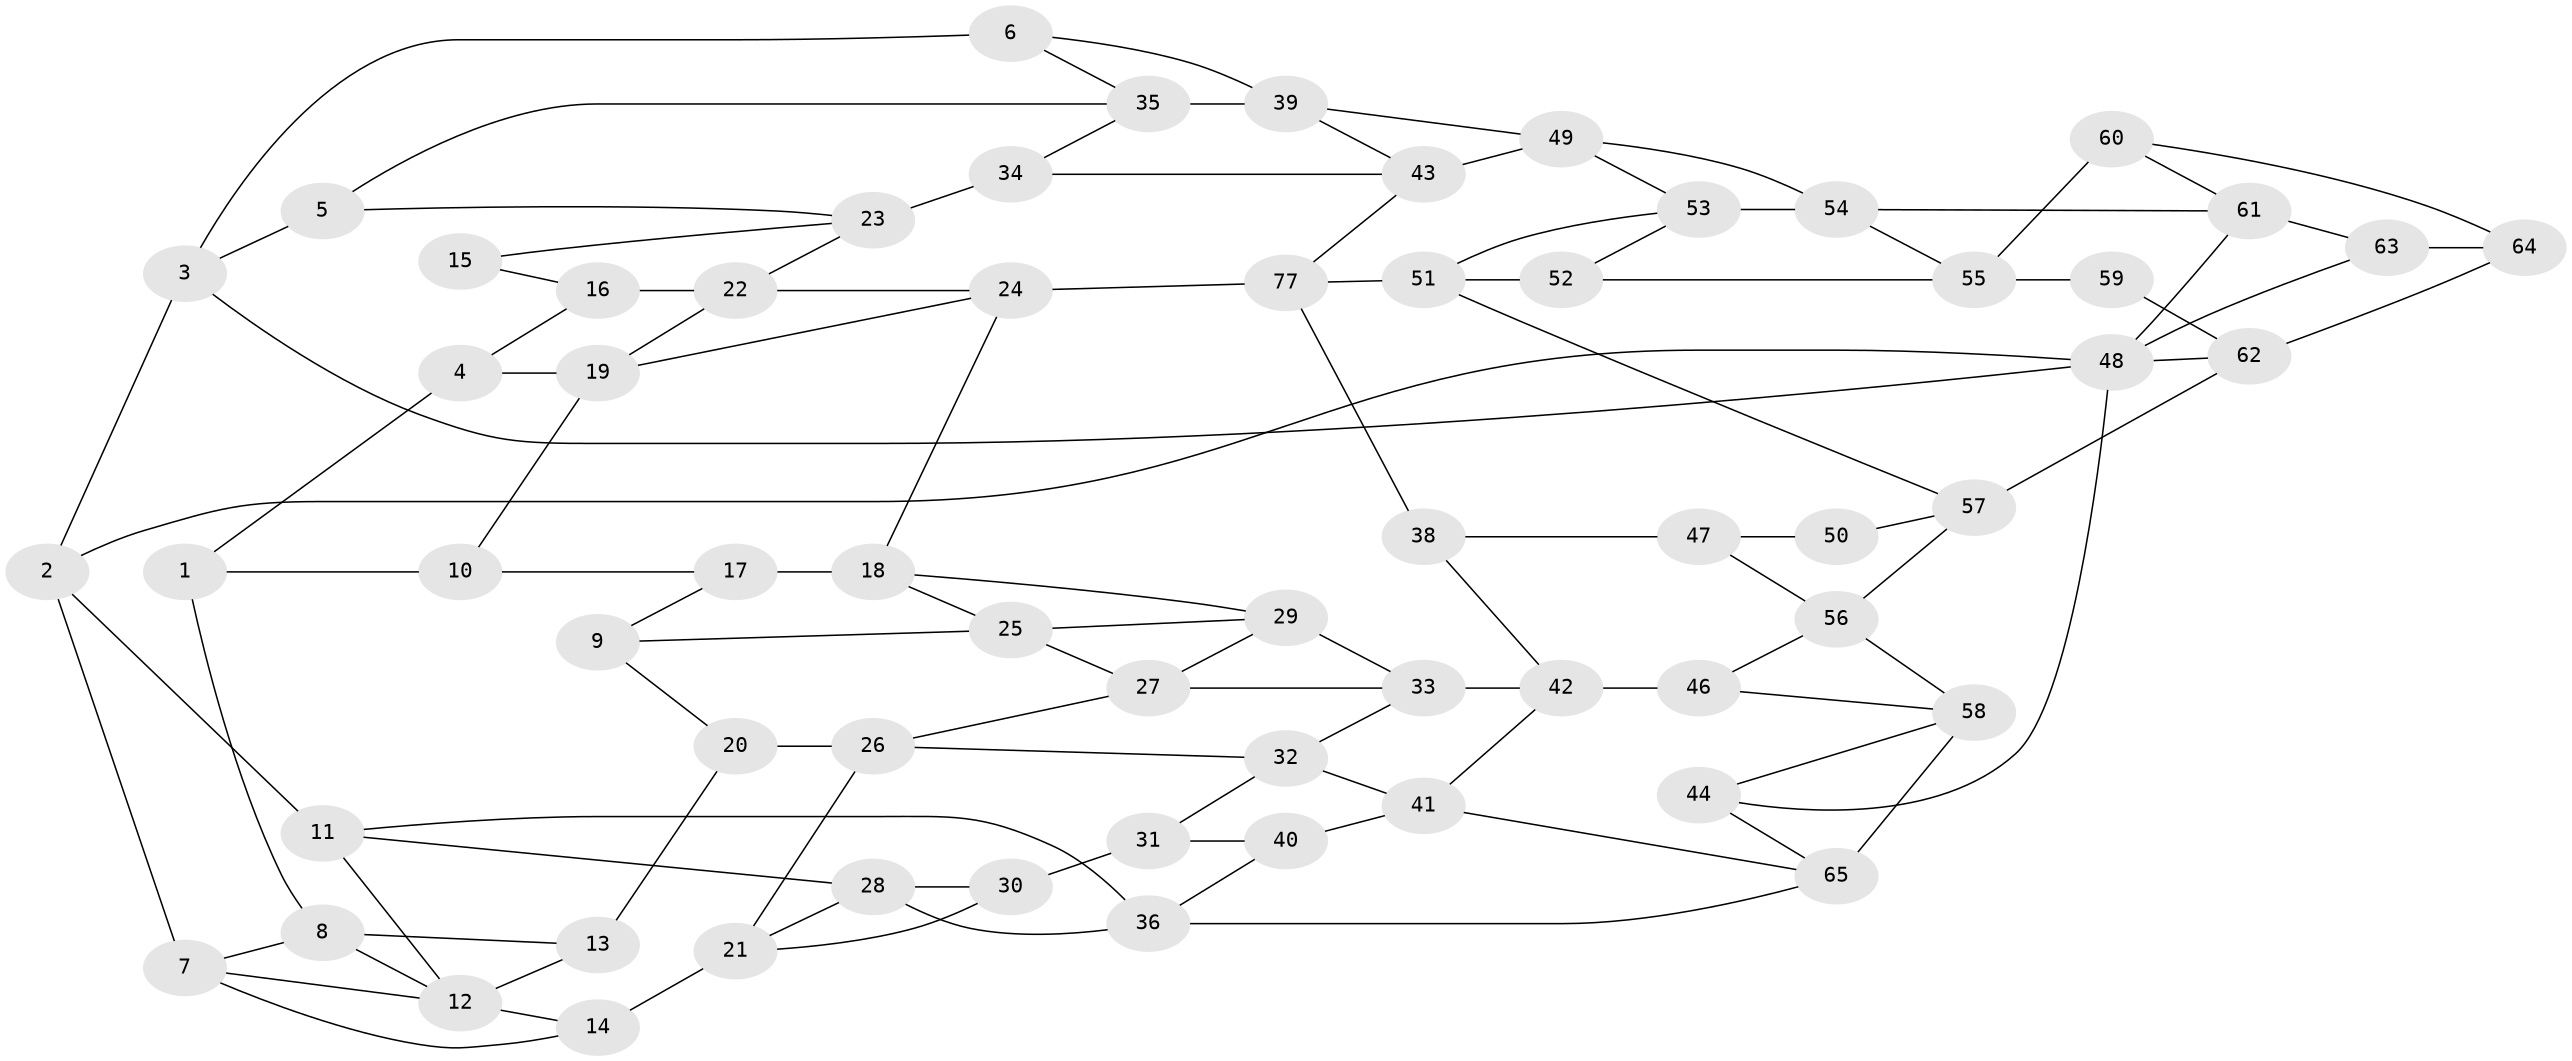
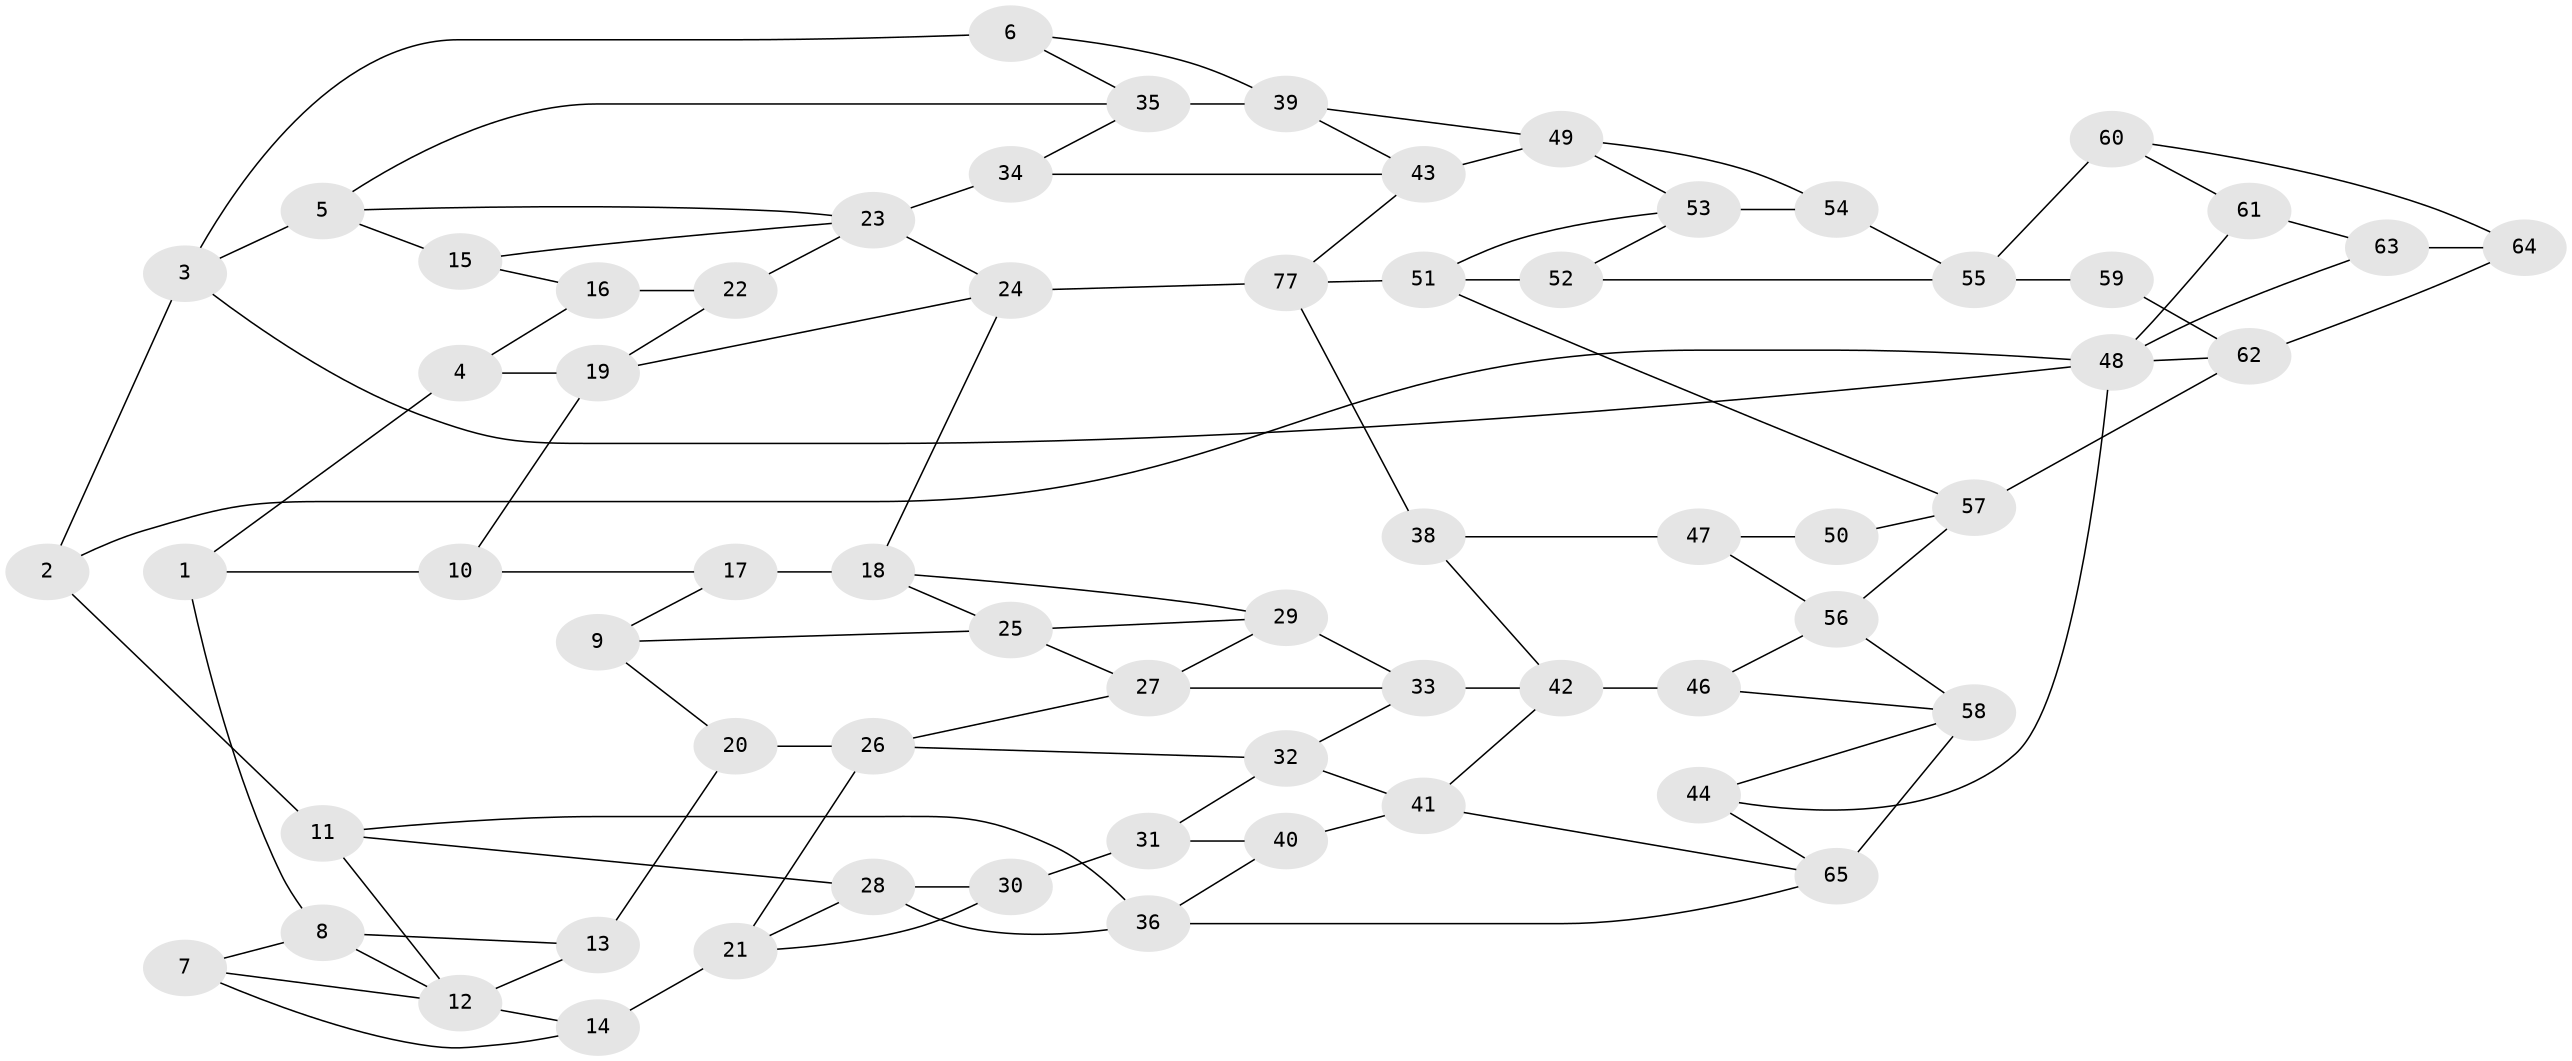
edge "54" -- "61": removed
edge "5" -- "15": added
edge "22" -- "24": now "23" -- "24"
edge "2" -- "7": removed
